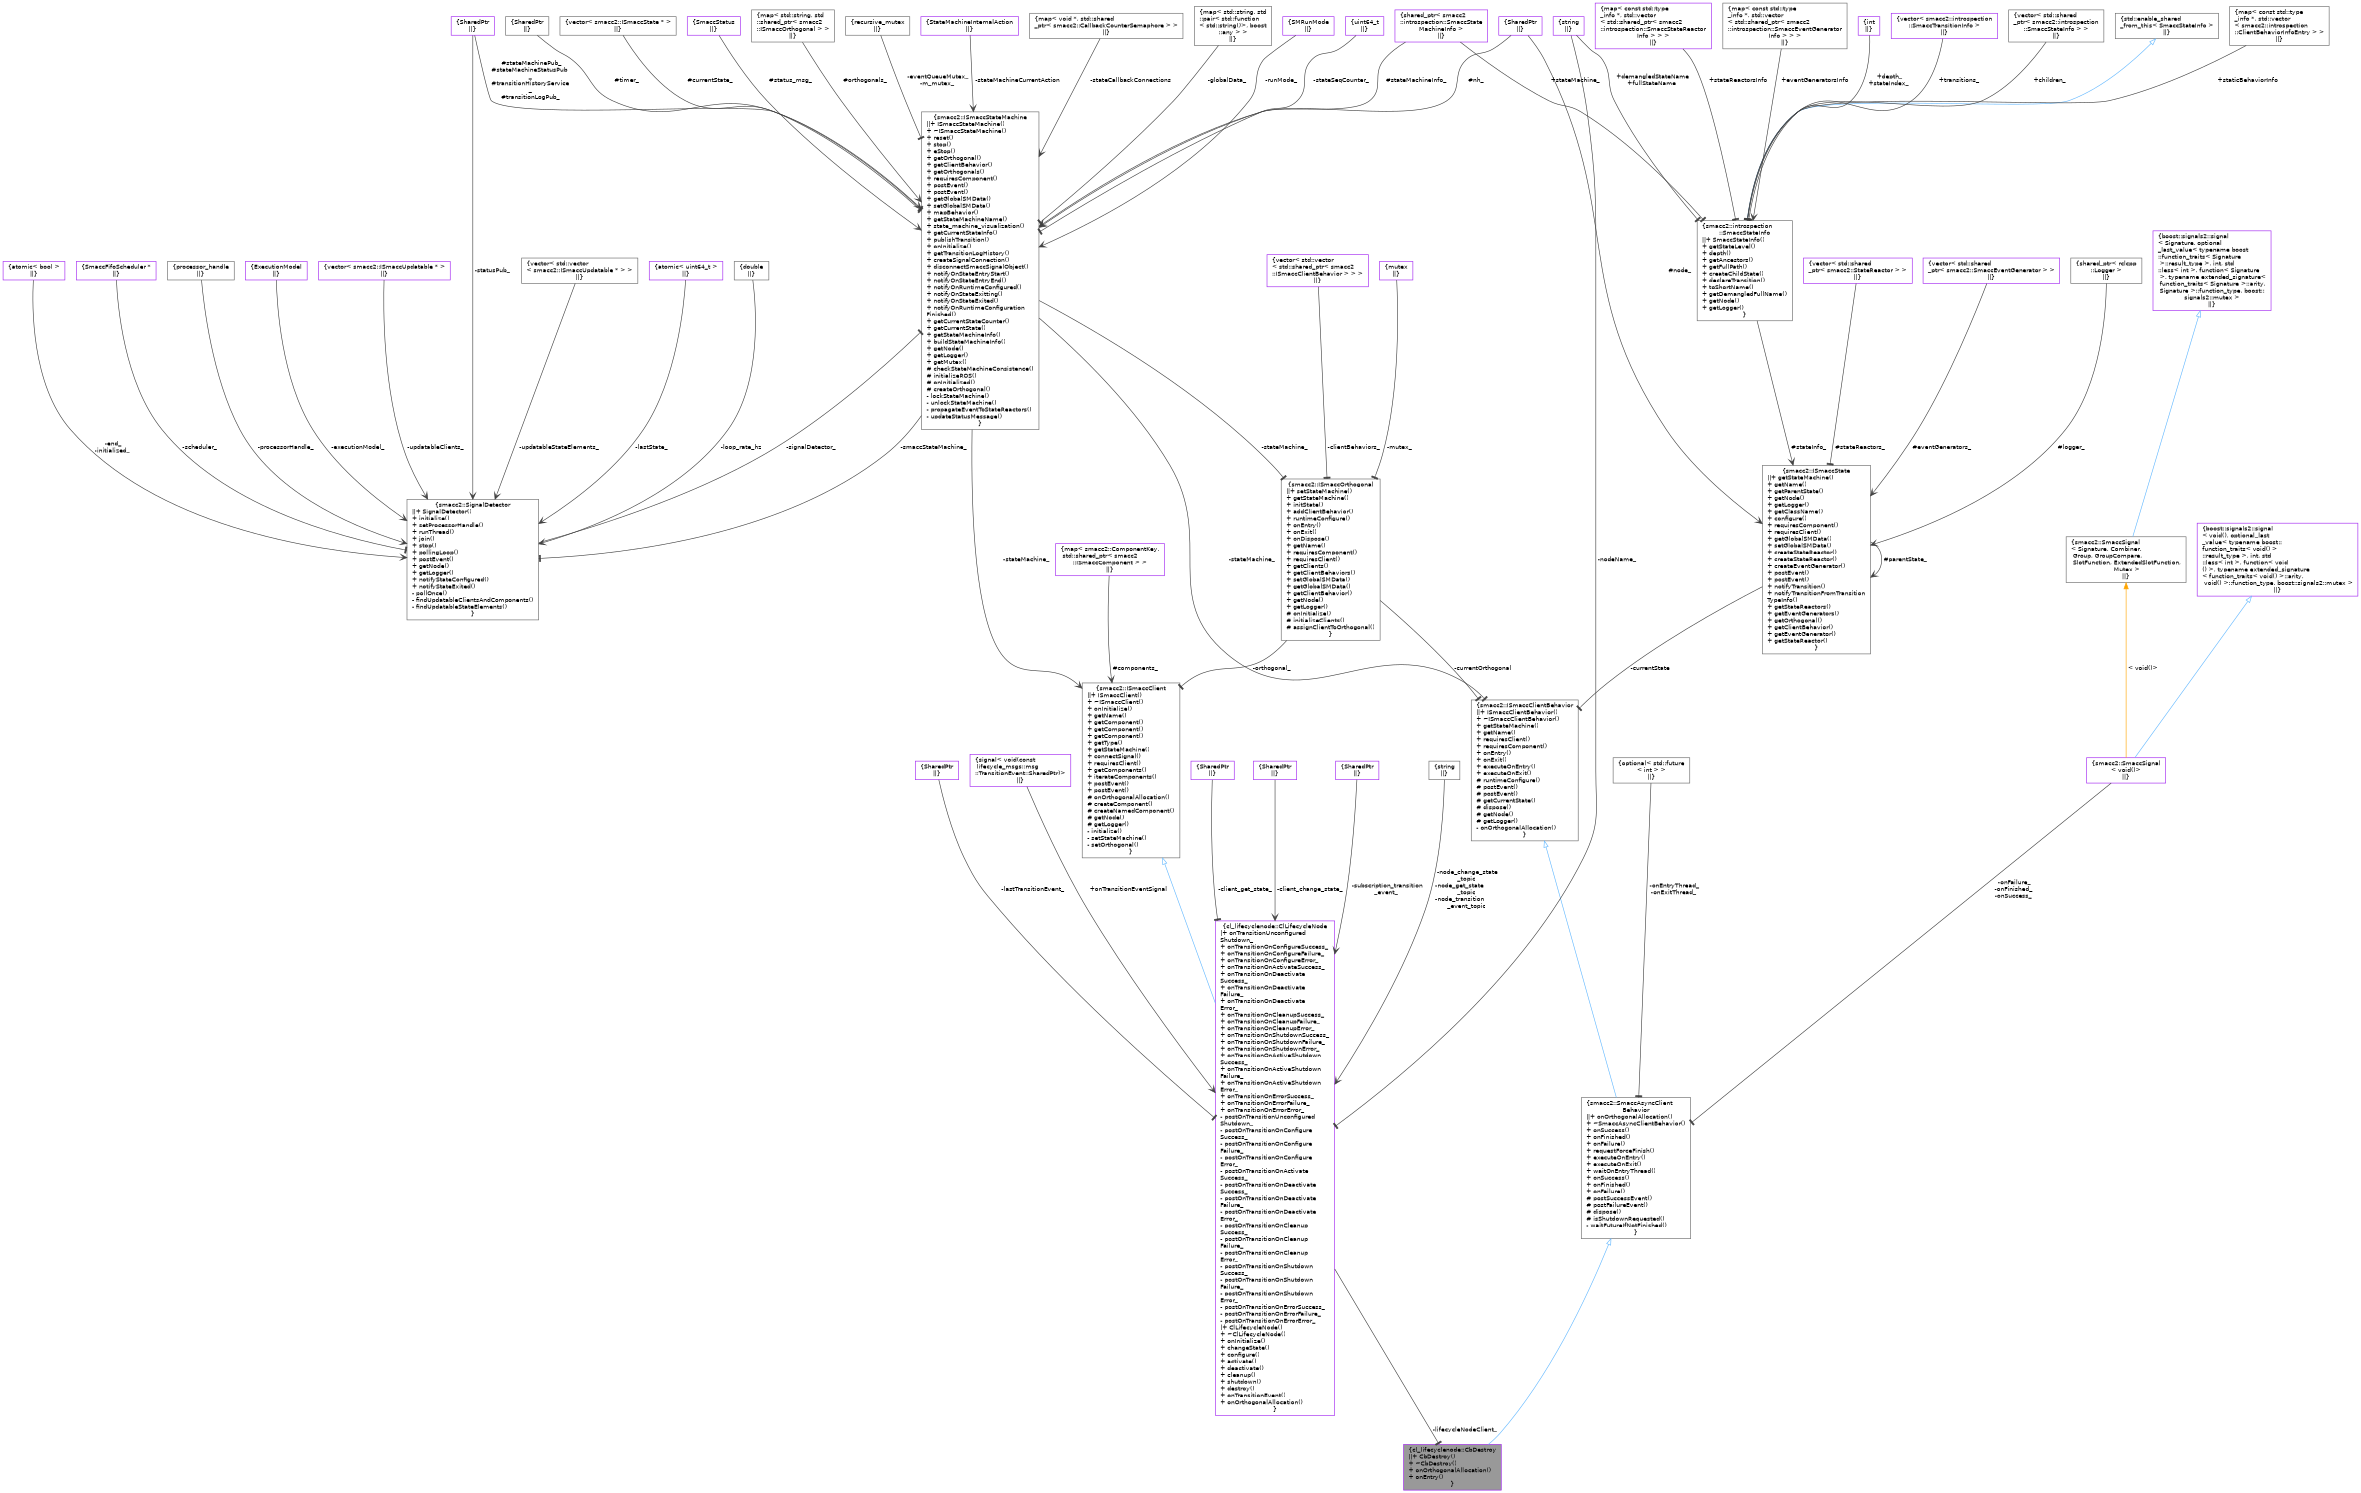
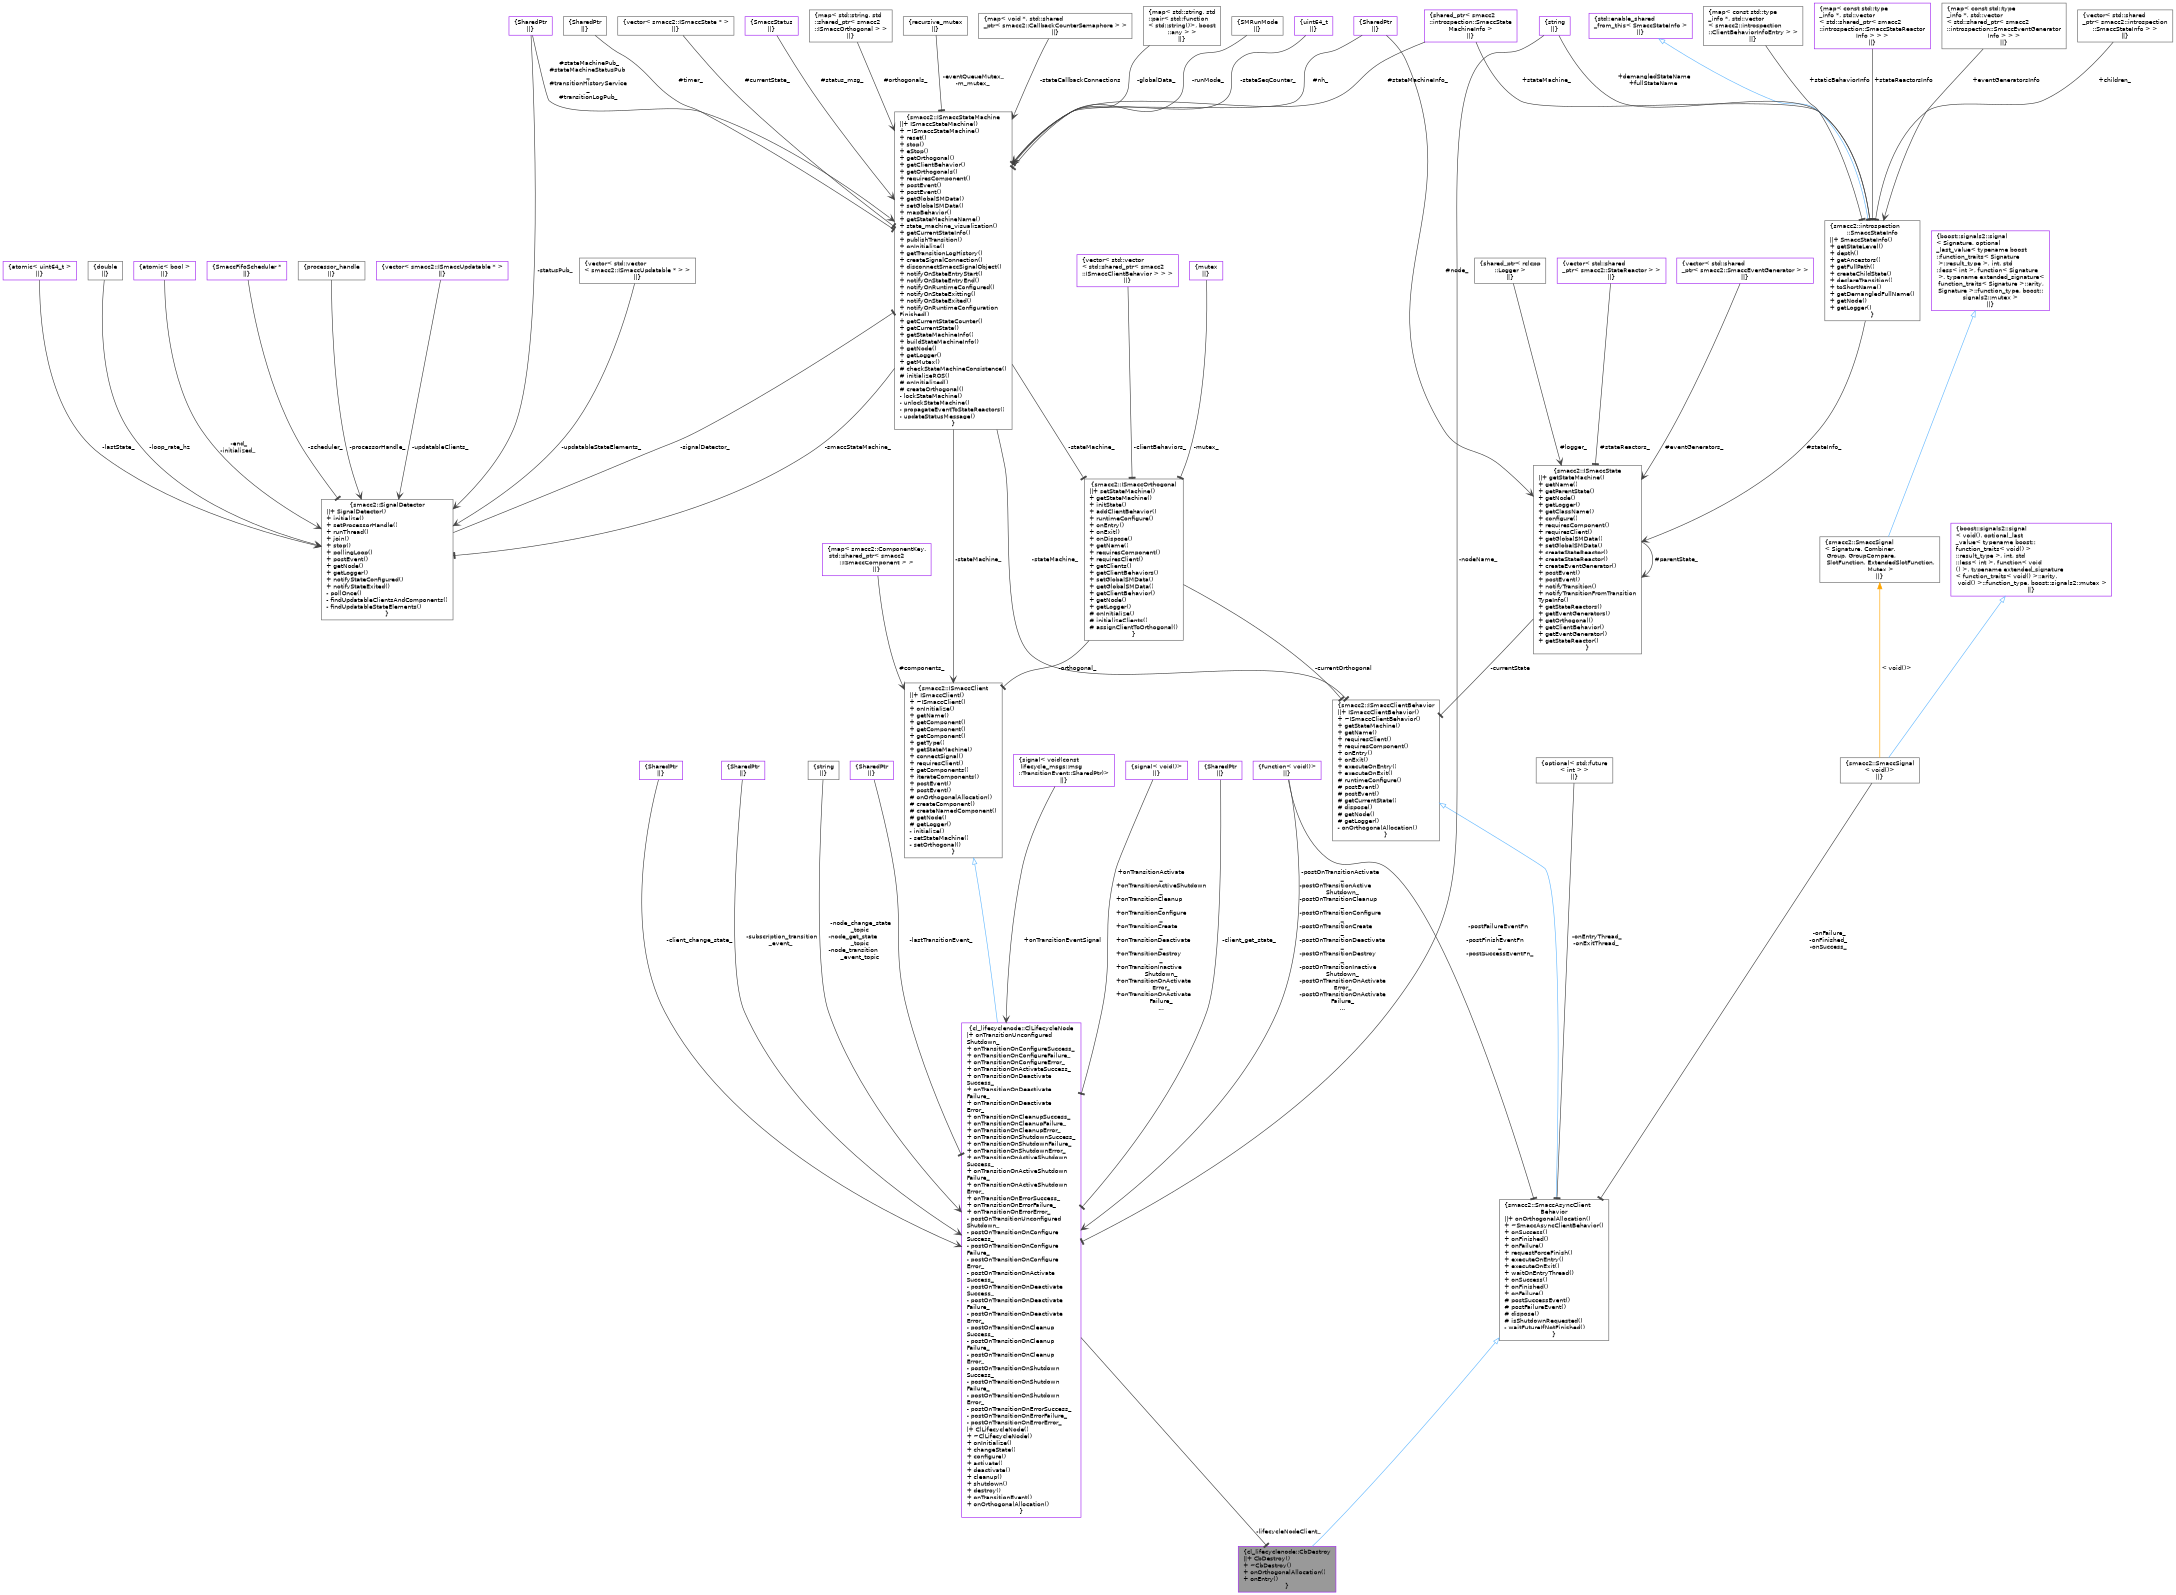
node "{StateMachineInternalAction ||}": removed
node "{SMRunMode ||}": color purple -> gray40
node "{int ||}": removed
node "{vector< smacc2::introspection ::SmaccTransitionInfo > ||}": removed
node "{std::enable_shared _from_this< SmaccStateInfo > ||}": color gray40 -> purple
node "{ExecutionModel ||}": removed
node "{signal< void()> ||}": added
node "{function< void()> ||}": added
node "{smacc2::SmaccSignal < void()> ||}": color purple -> gray40
